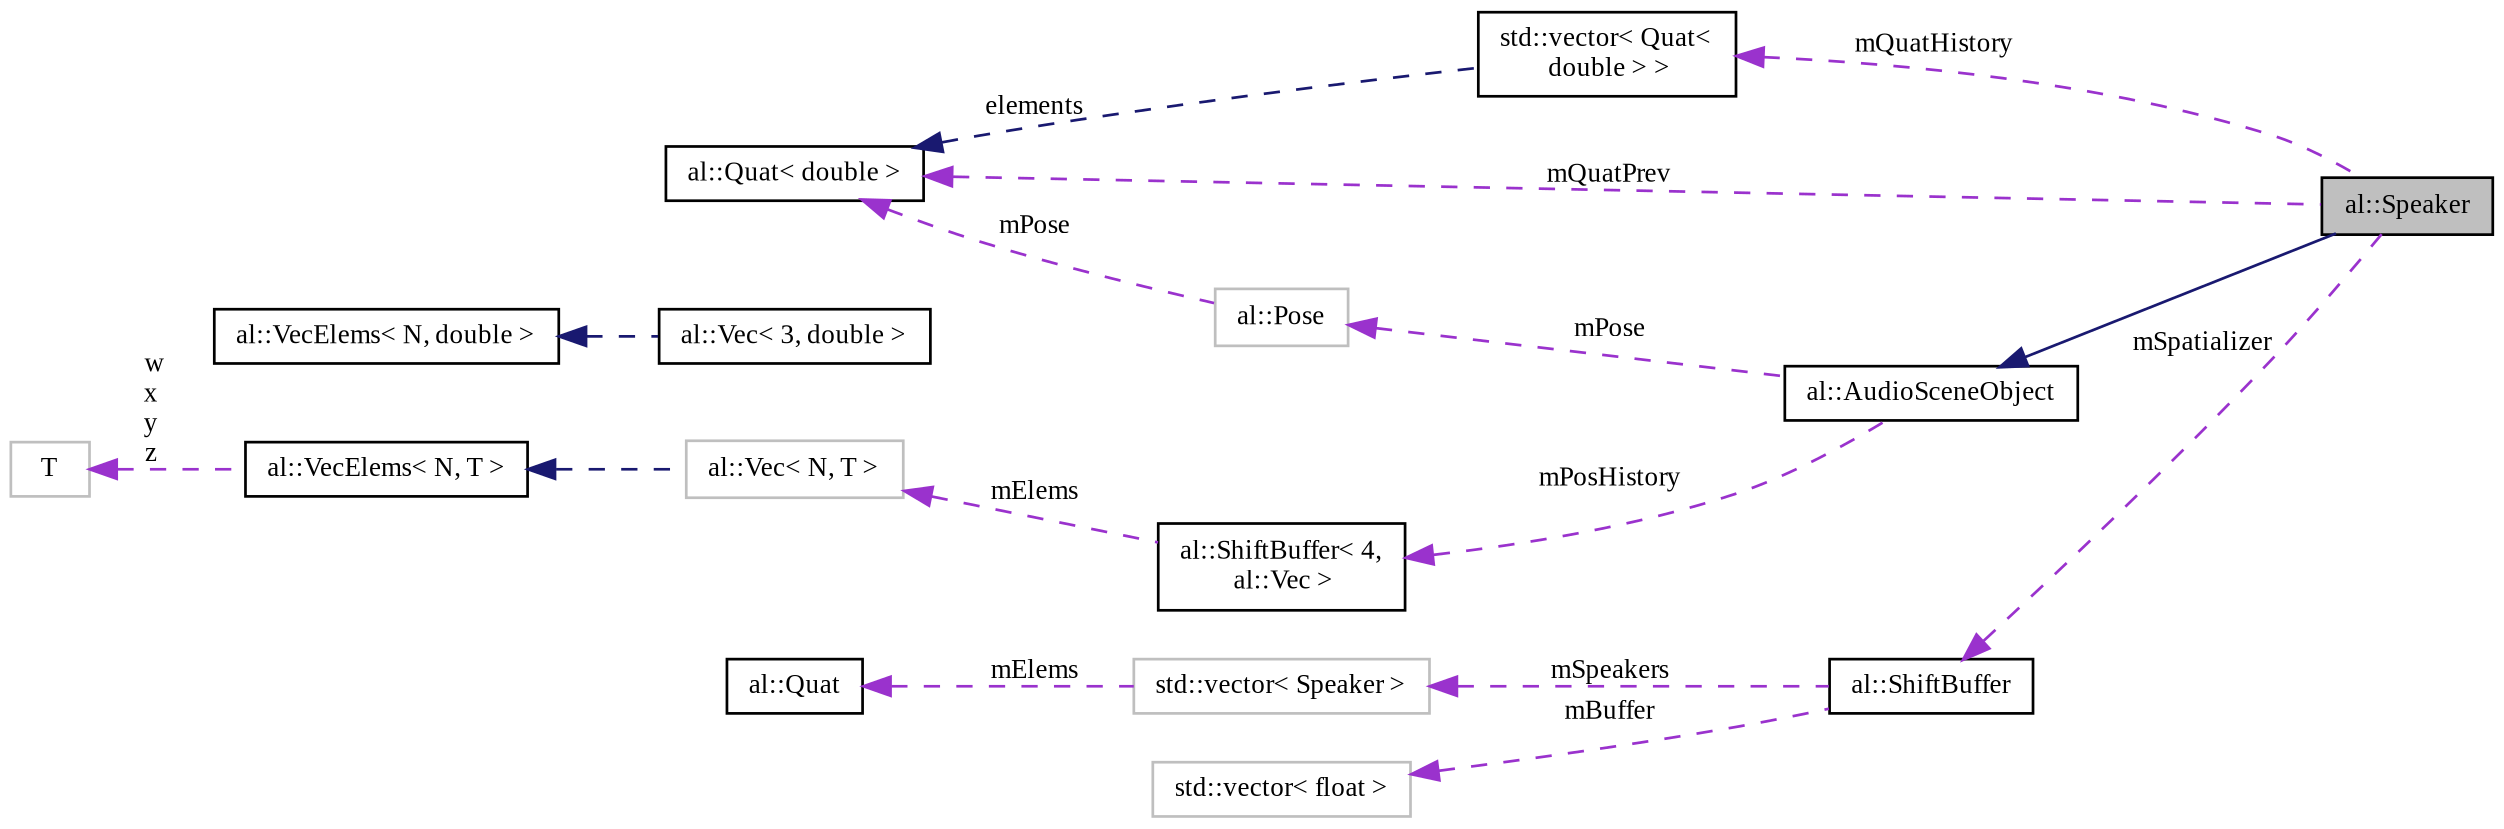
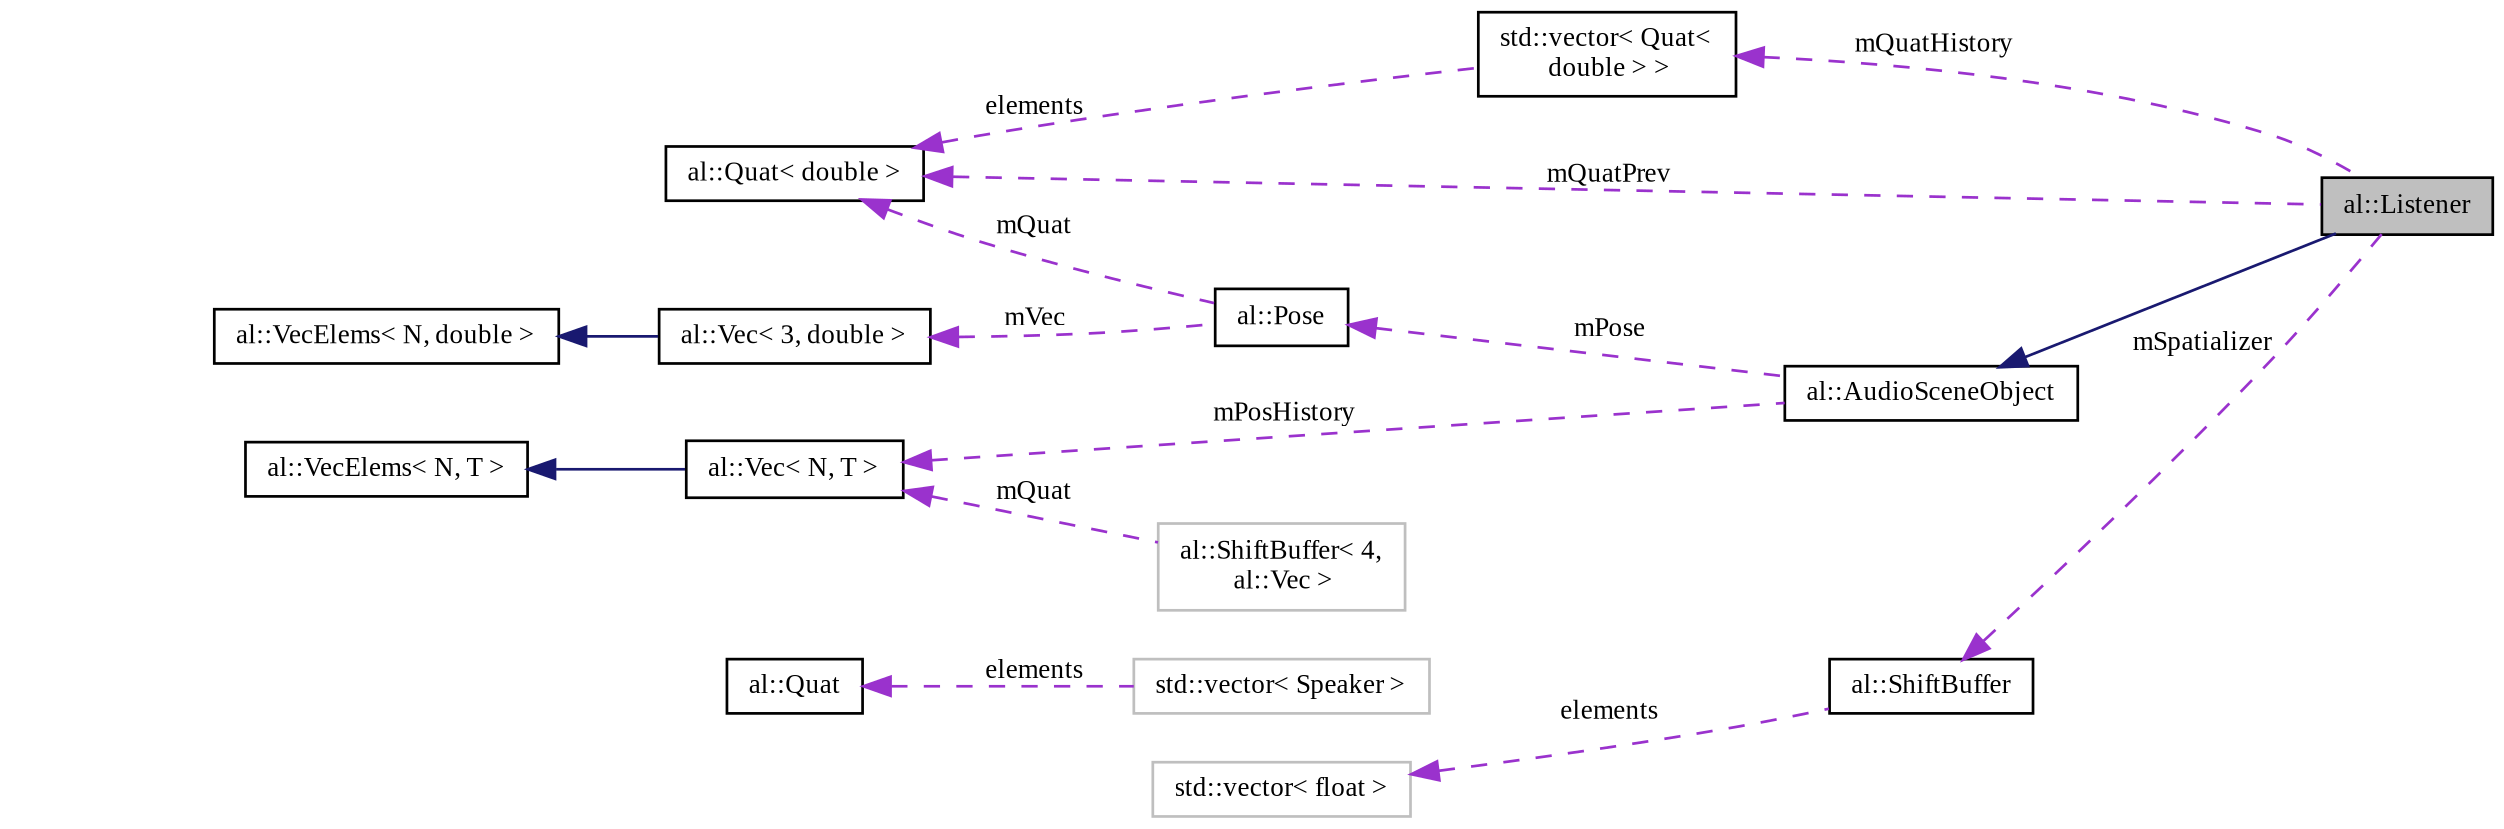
edge "std::vector< Quat< double > >" -> "al::Quat< double >": color midnightblue -> darkorchid3
node "al::Speaker": label "al::Speaker" -> "al::Listener"
edge "al::Pose" -> "al::Quat< double >": label " mPose" -> " mQuat"
node "al::Pose": color grey75 -> black
edge "al::Pose" -> "al::Vec< 3, double >": added, label "mVec"
edge "al::Vec< 3, double >" -> "al::VecElems< N, double >": style dashed -> solid
node "T": removed
edge "al::Vec< N, T >" -> "al::VecElems< N, T >": style dashed -> solid
node "al::Vec< N, T >": color grey75 -> black
edge "al::ShiftBuffer< 4, al::Vec >" -> "al::Vec< N, T >": label " mElems" -> " mQuat"
edge "al::AudioSceneObject" -> "al::ShiftBuffer< 4, al::Vec >": now "al::AudioSceneObject" -> "al::Vec< N, T >"
node "al::ShiftBuffer< 4, al::Vec >": color black -> grey75
edge "std::vector< Speaker >" -> "al::Quat": label " mElems" -> " elements"
edge "al::ShiftBuffer" -> "std::vector< Speaker >": removed, label "mSpeakers"
edge "al::ShiftBuffer" -> "std::vector< float >": label " mBuffer" -> " elements"
